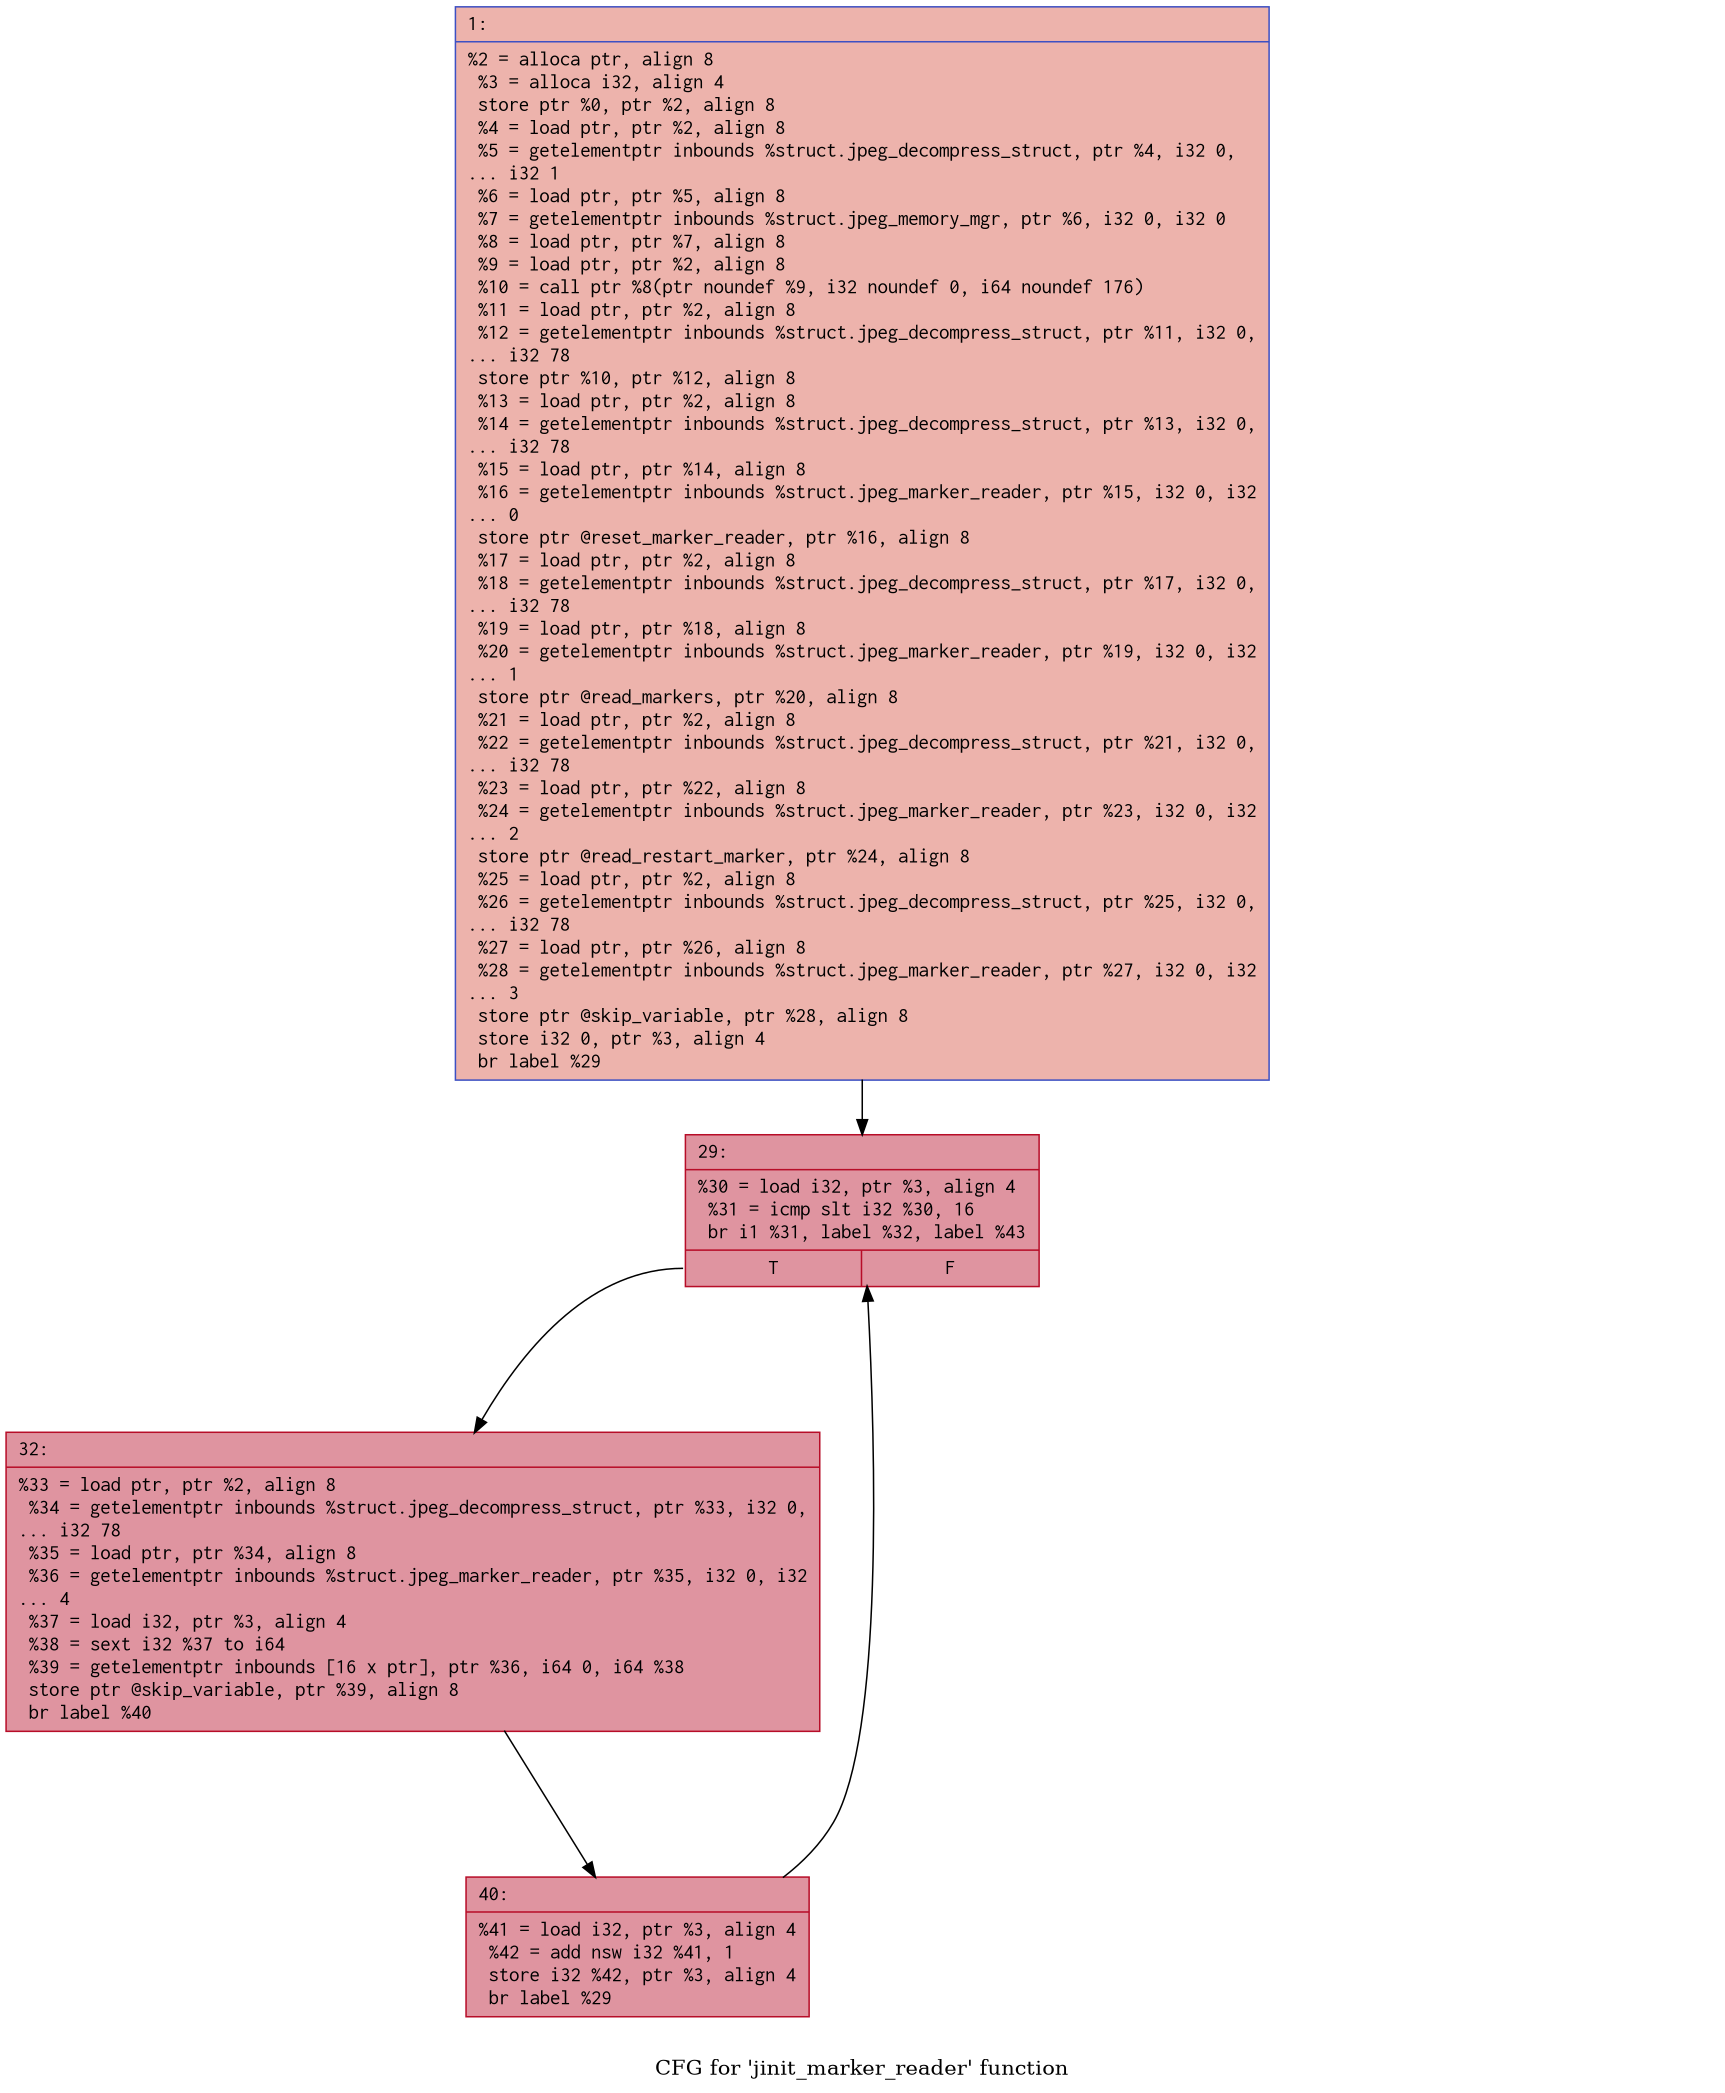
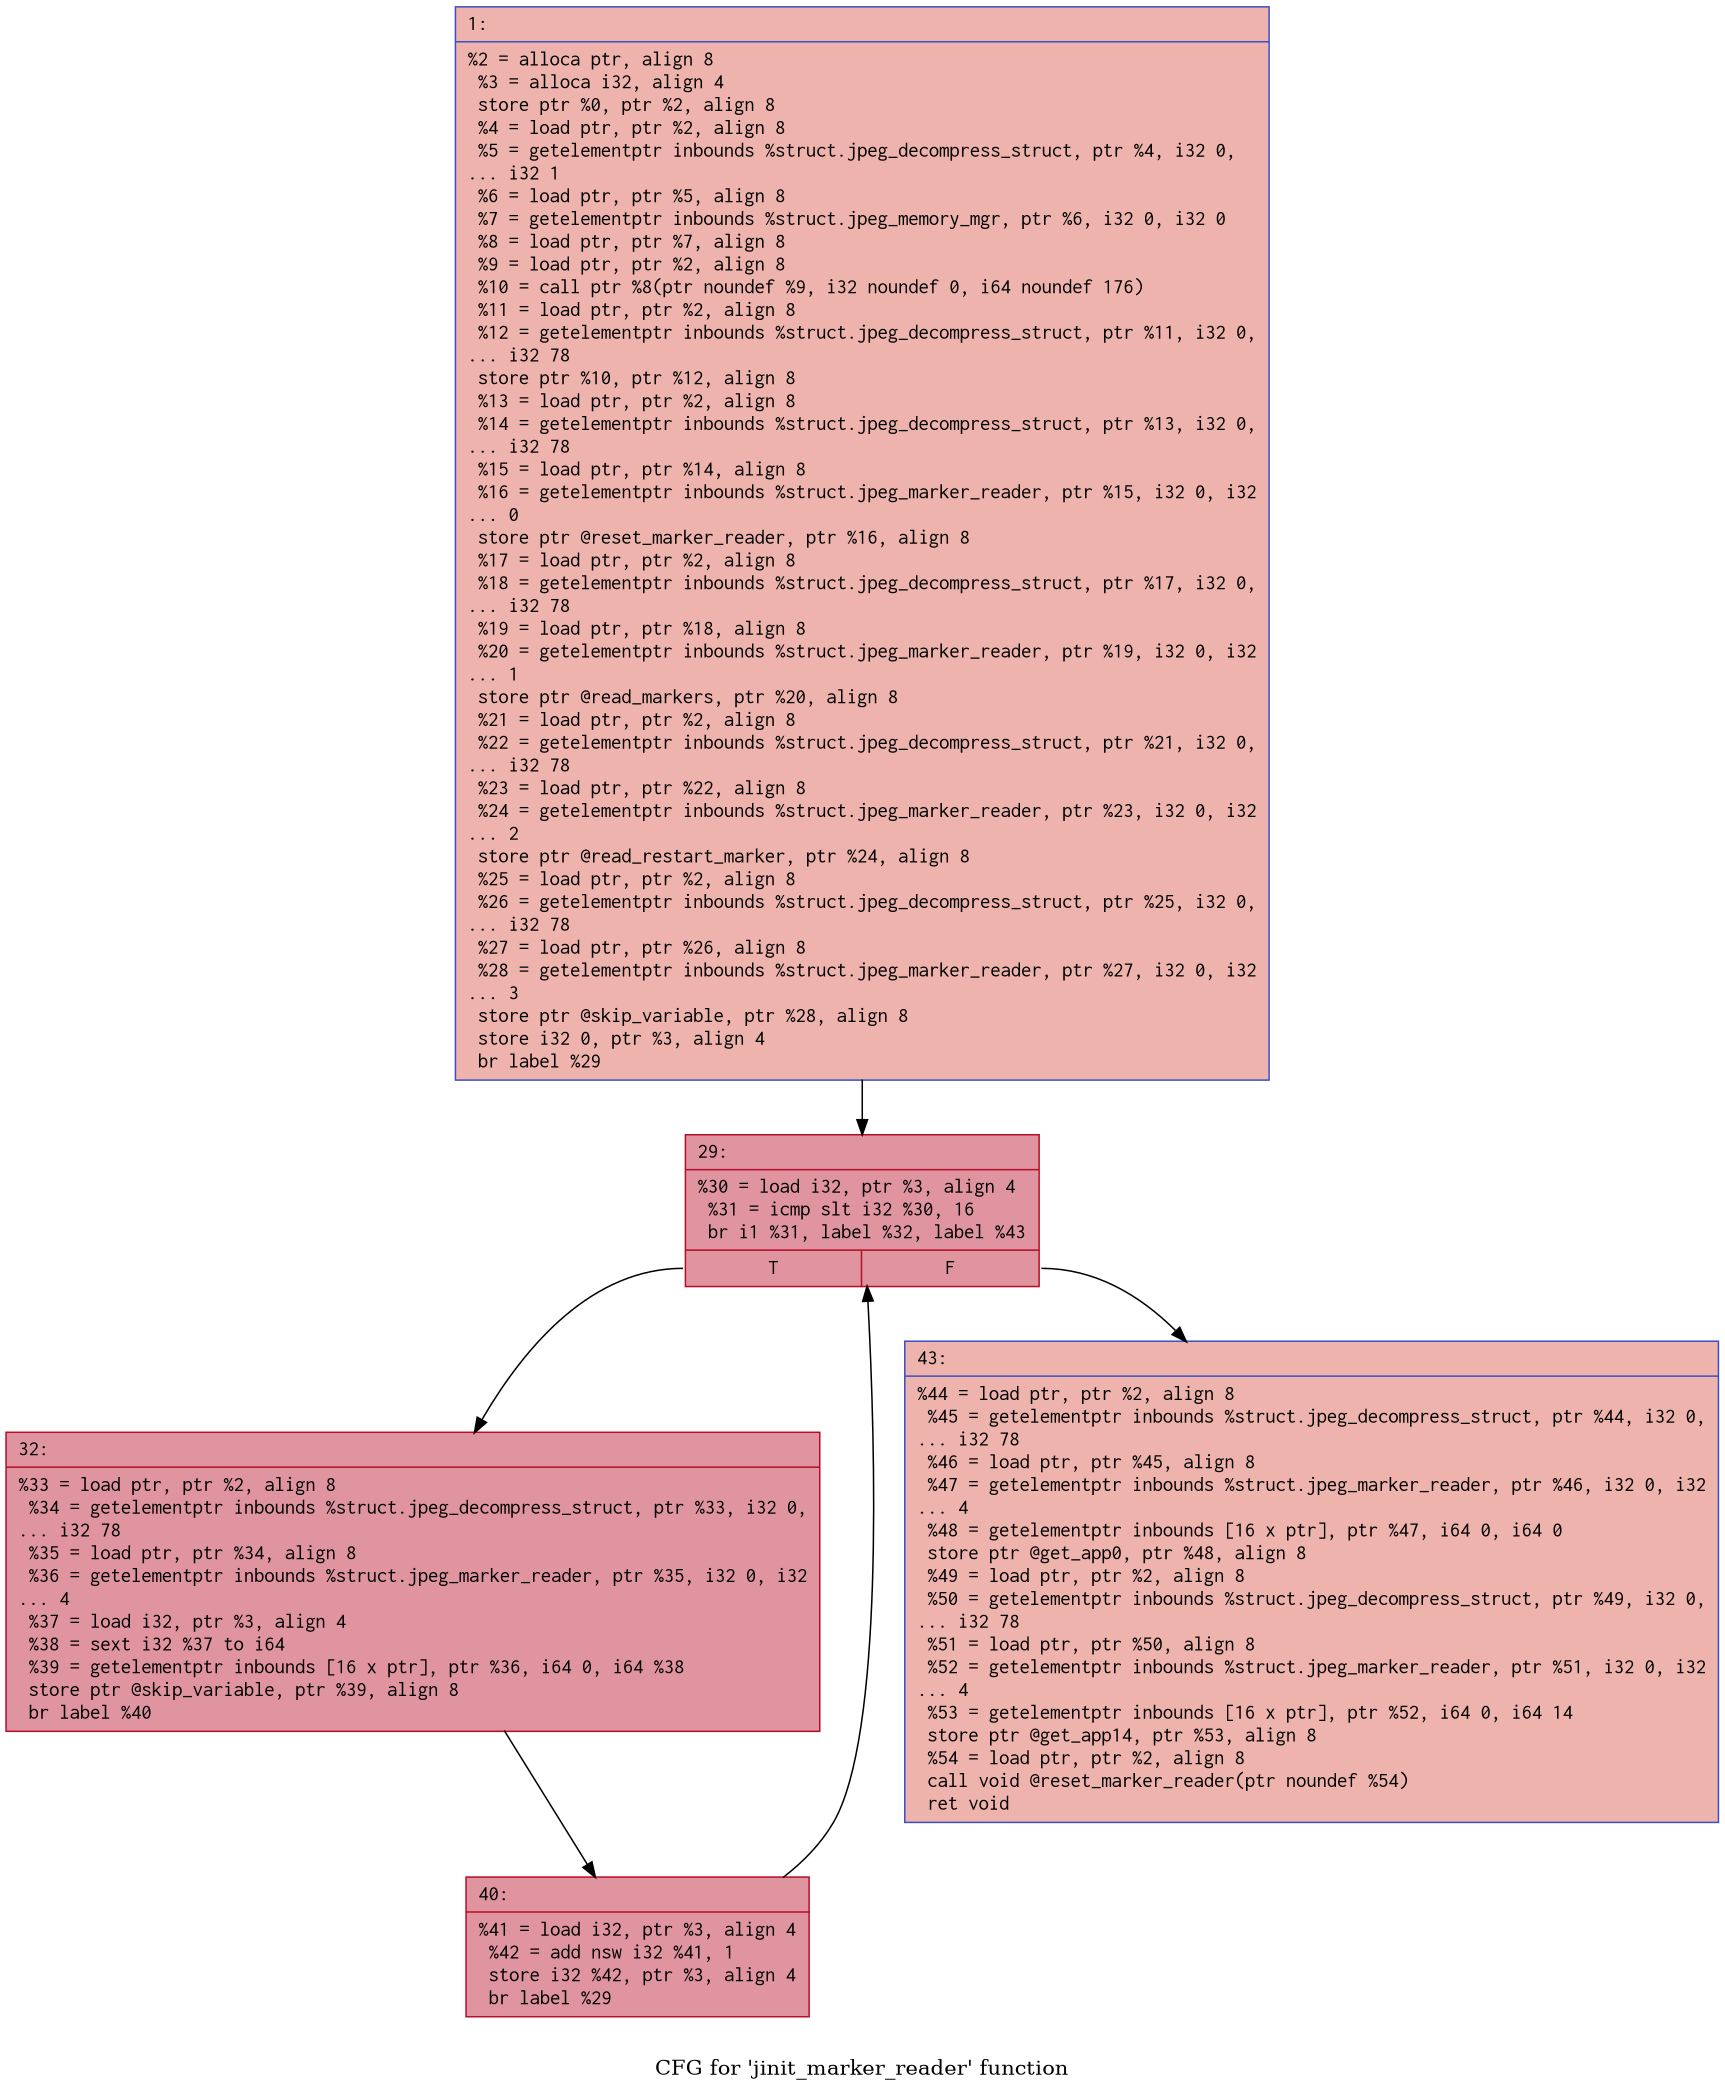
node "43:": added
